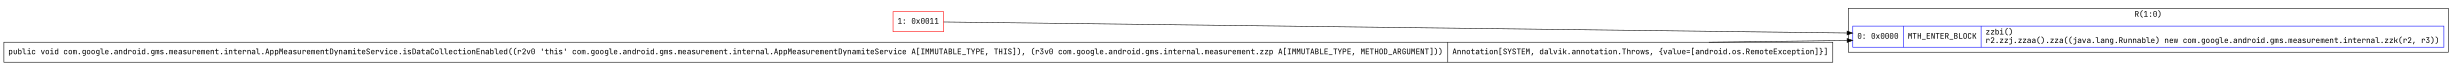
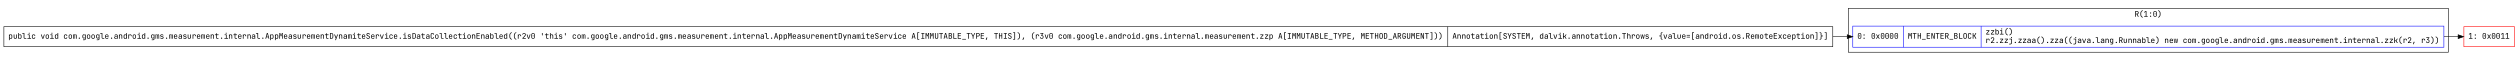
edge "1: 0x0011" -> "0: 0x0000": reversed
